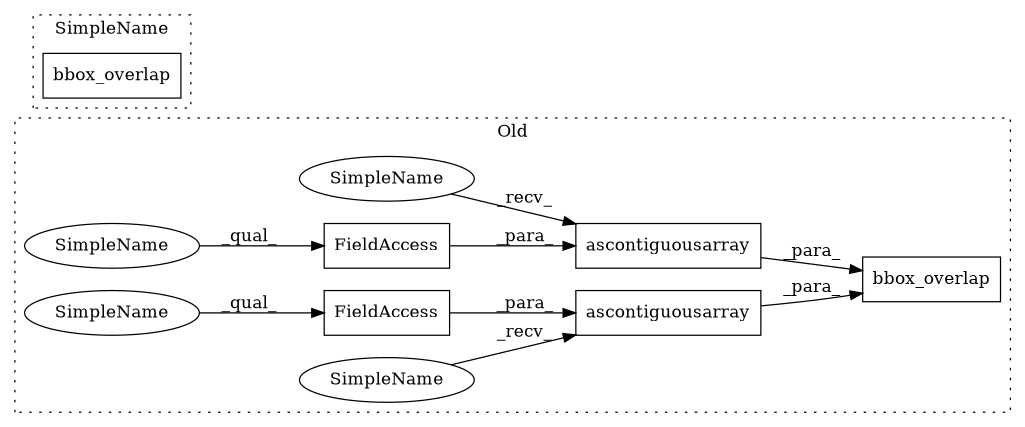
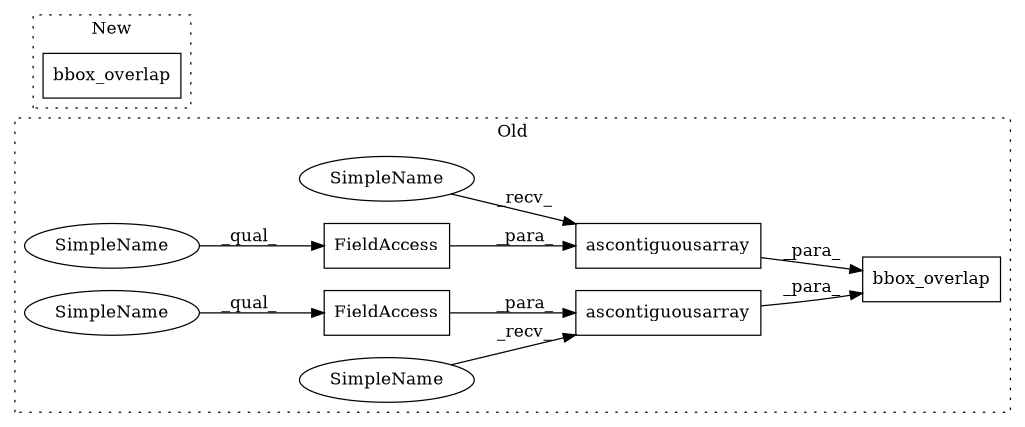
cluster "SimpleName": label "SimpleName" -> "New"
